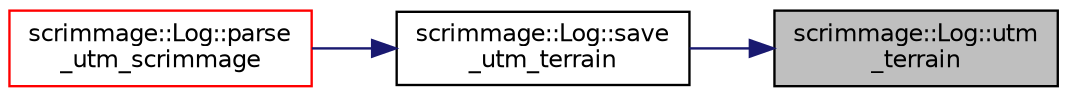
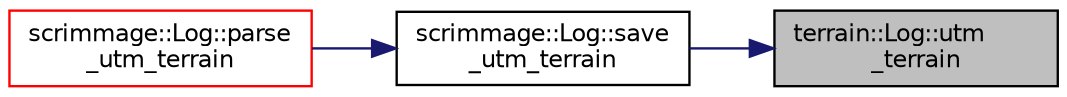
node "scrimmage::Log::parse _utm_scrimmage": label "scrimmage::Log::parse _utm_scrimmage" -> "scrimmage::Log::parse _utm_terrain"
node "scrimmage::Log::utm _terrain": label "scrimmage::Log::utm _terrain" -> "terrain::Log::utm _terrain"
